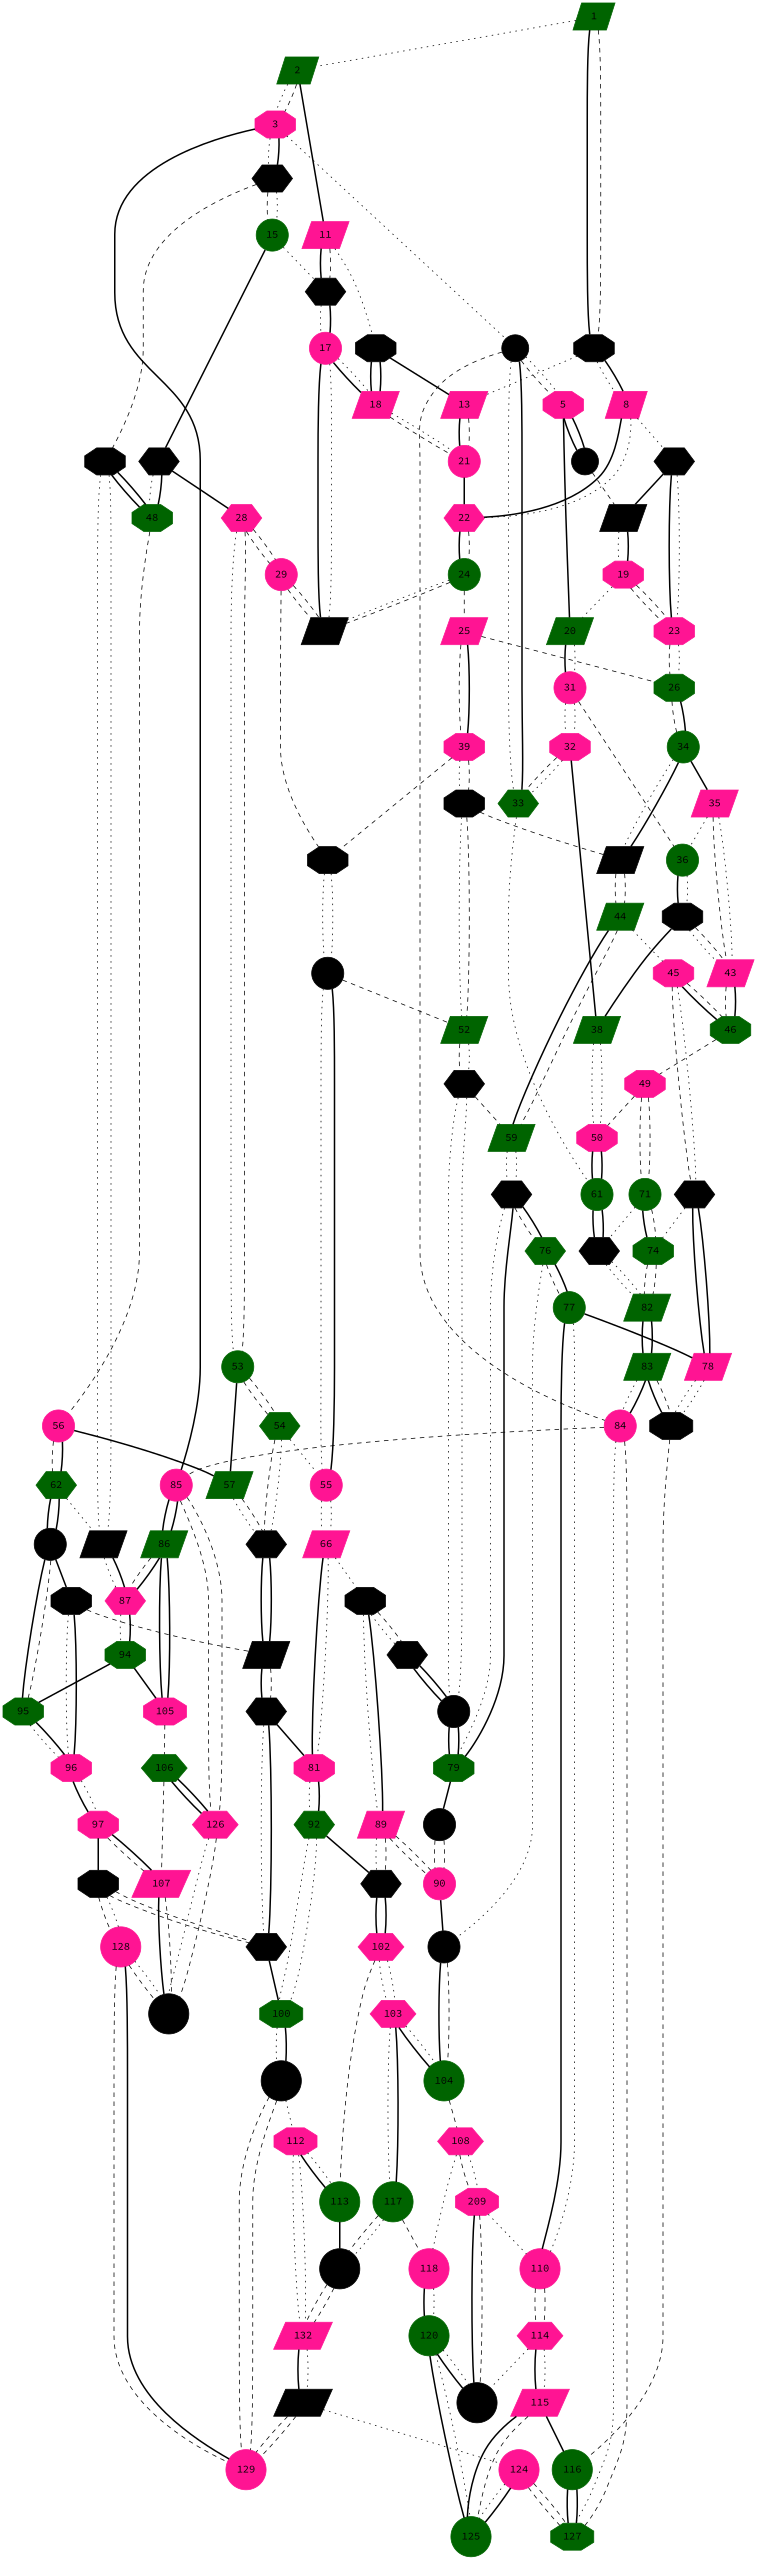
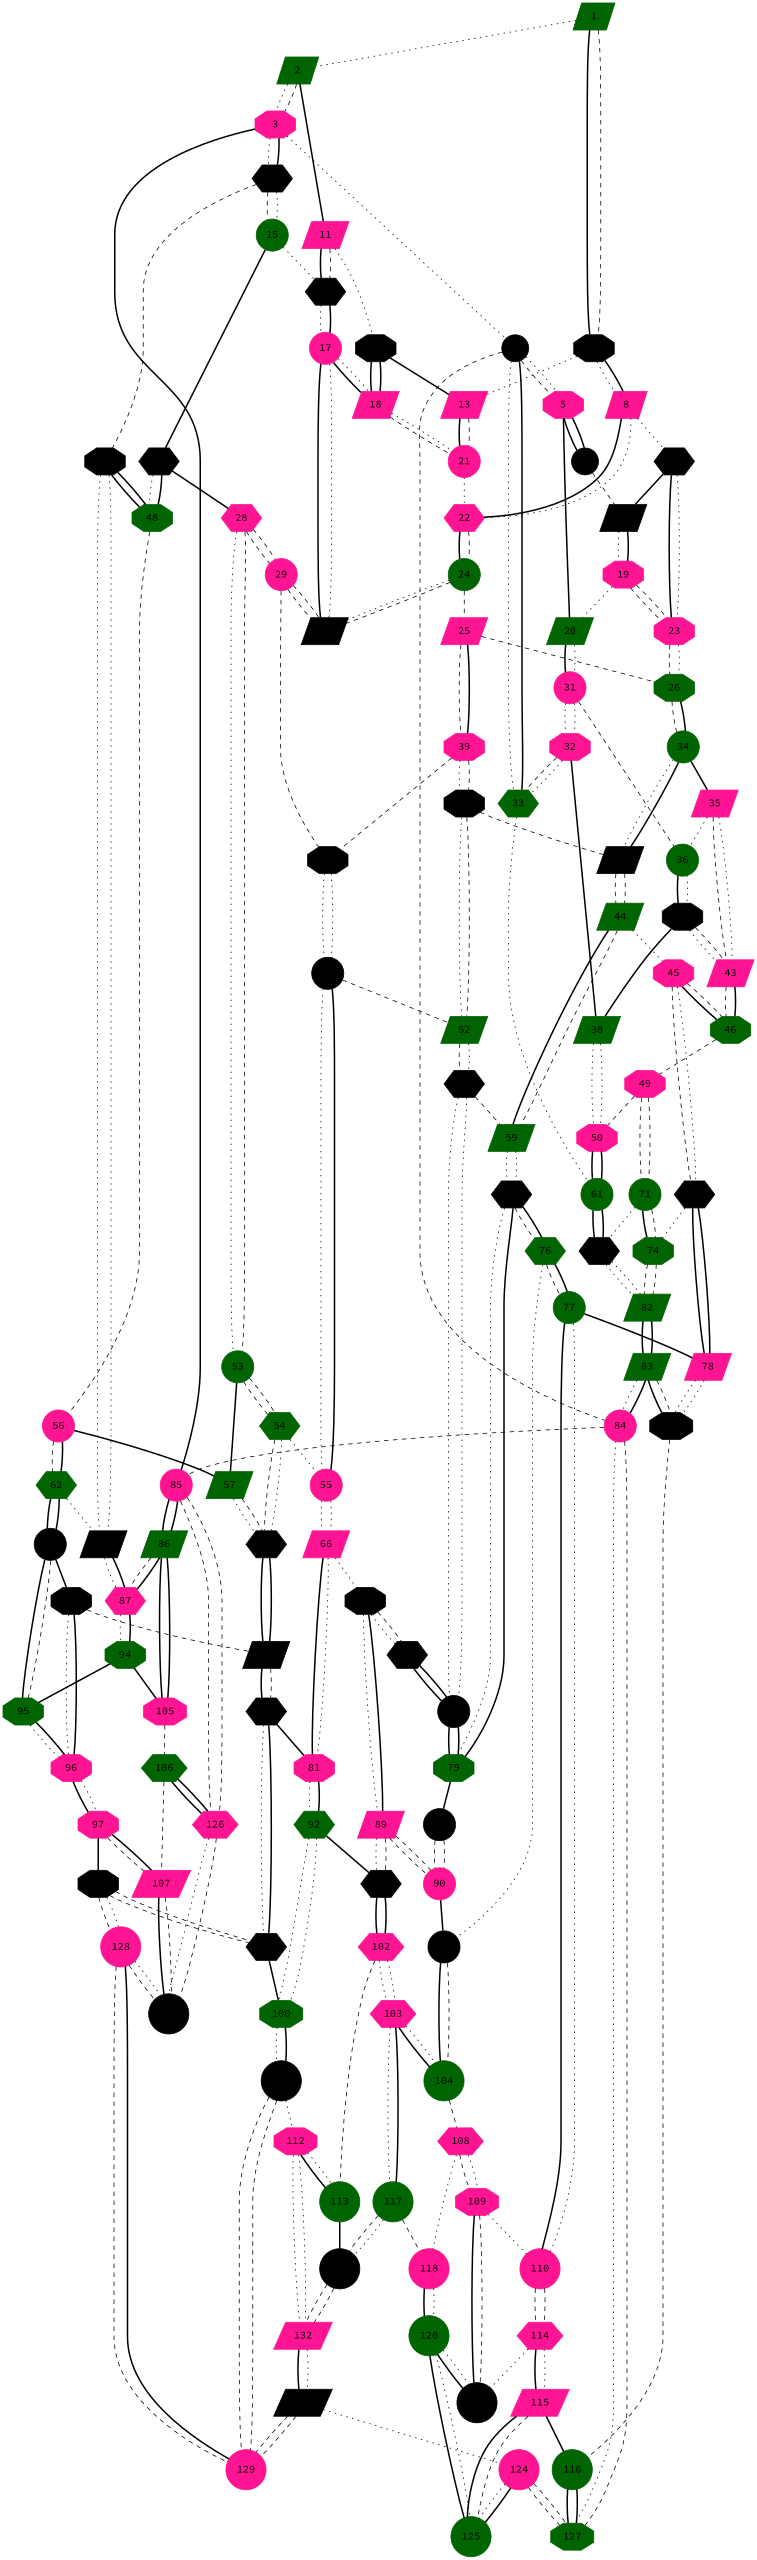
edge "21" -- "22": style bold -> dotted
node "209": label "209" -> "109"
